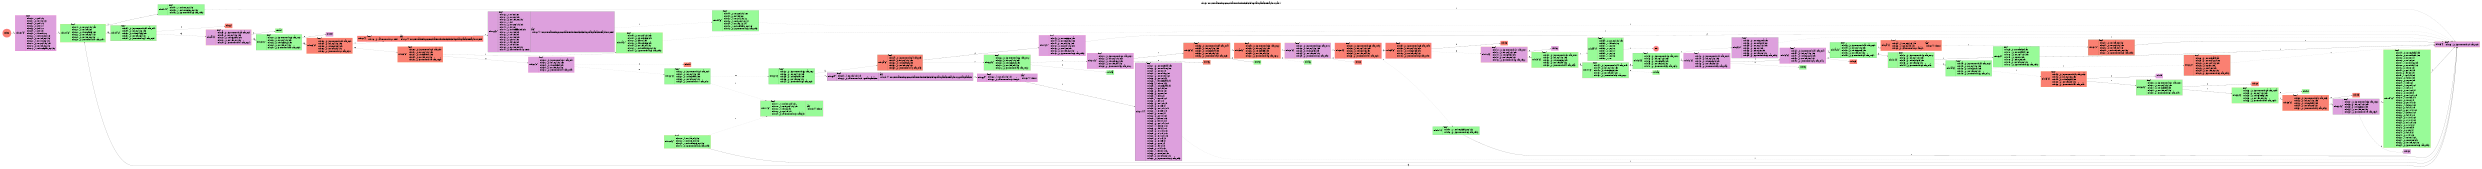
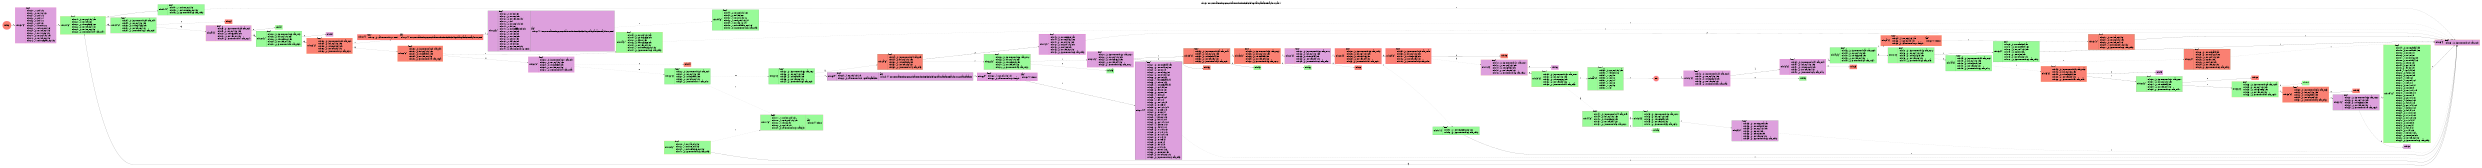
edge "0x40145d [25]" -> "0x401476 [25]": now "Exit" -> "0x401476 [25]"
